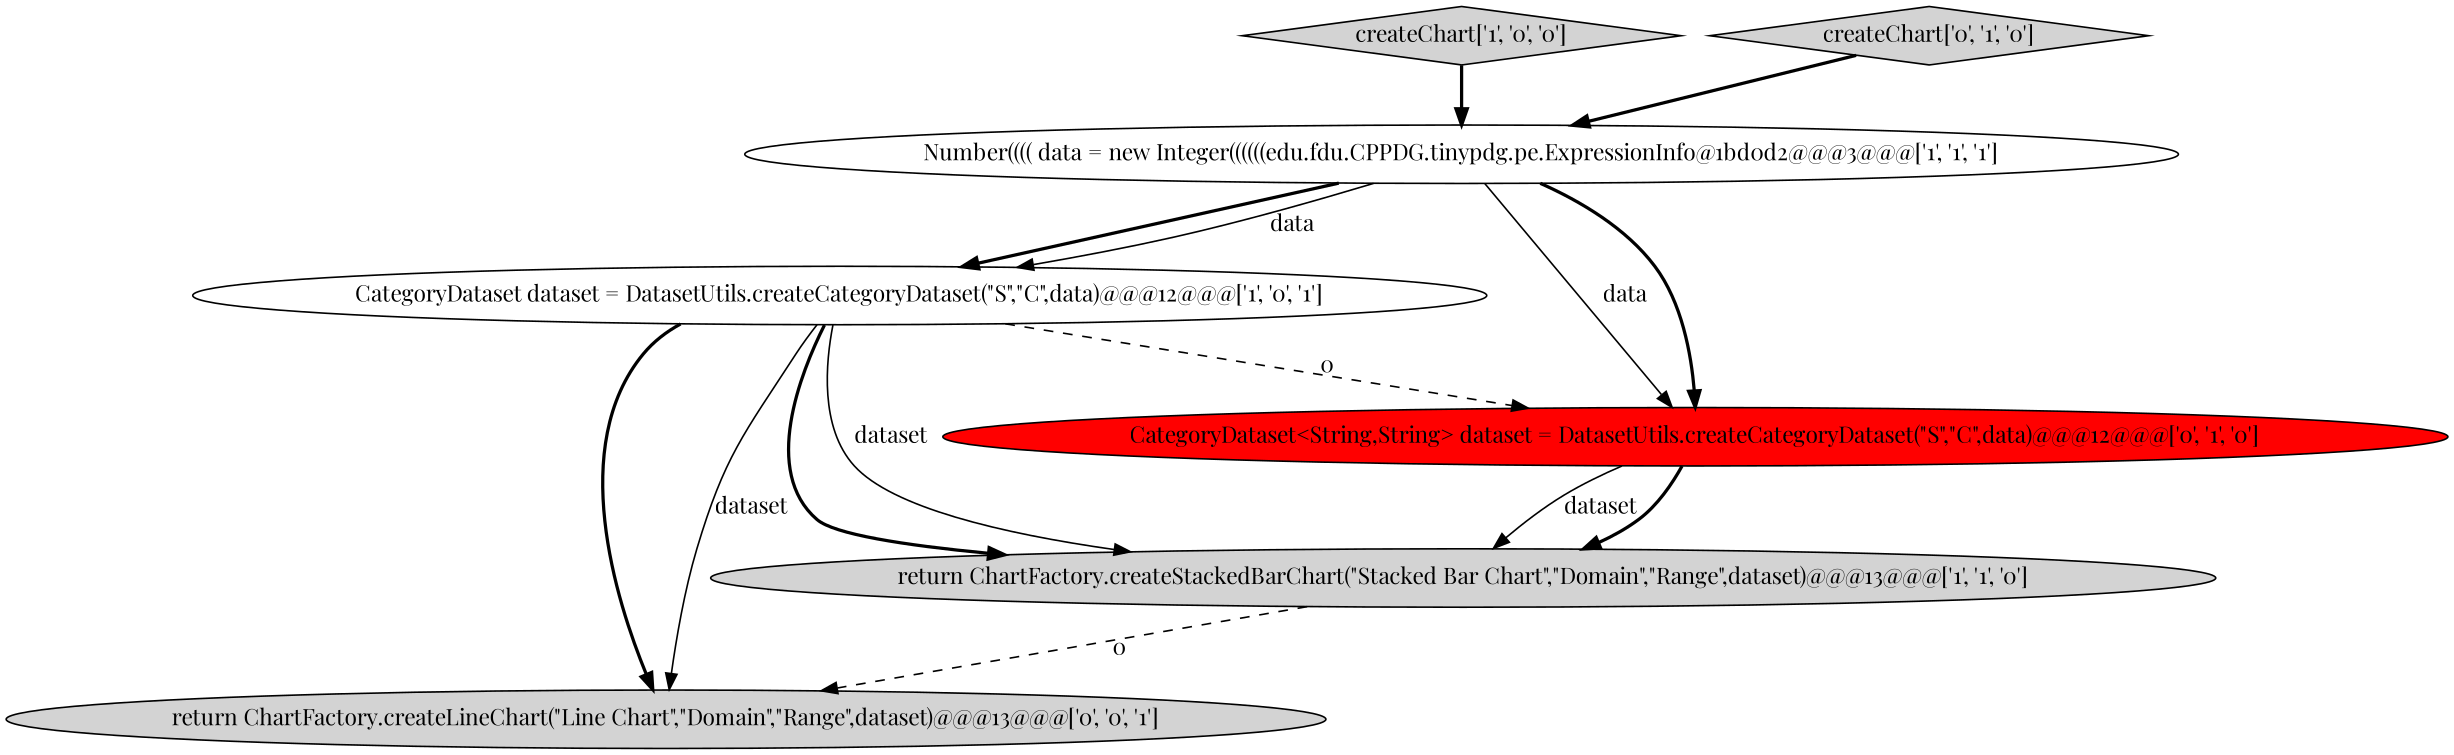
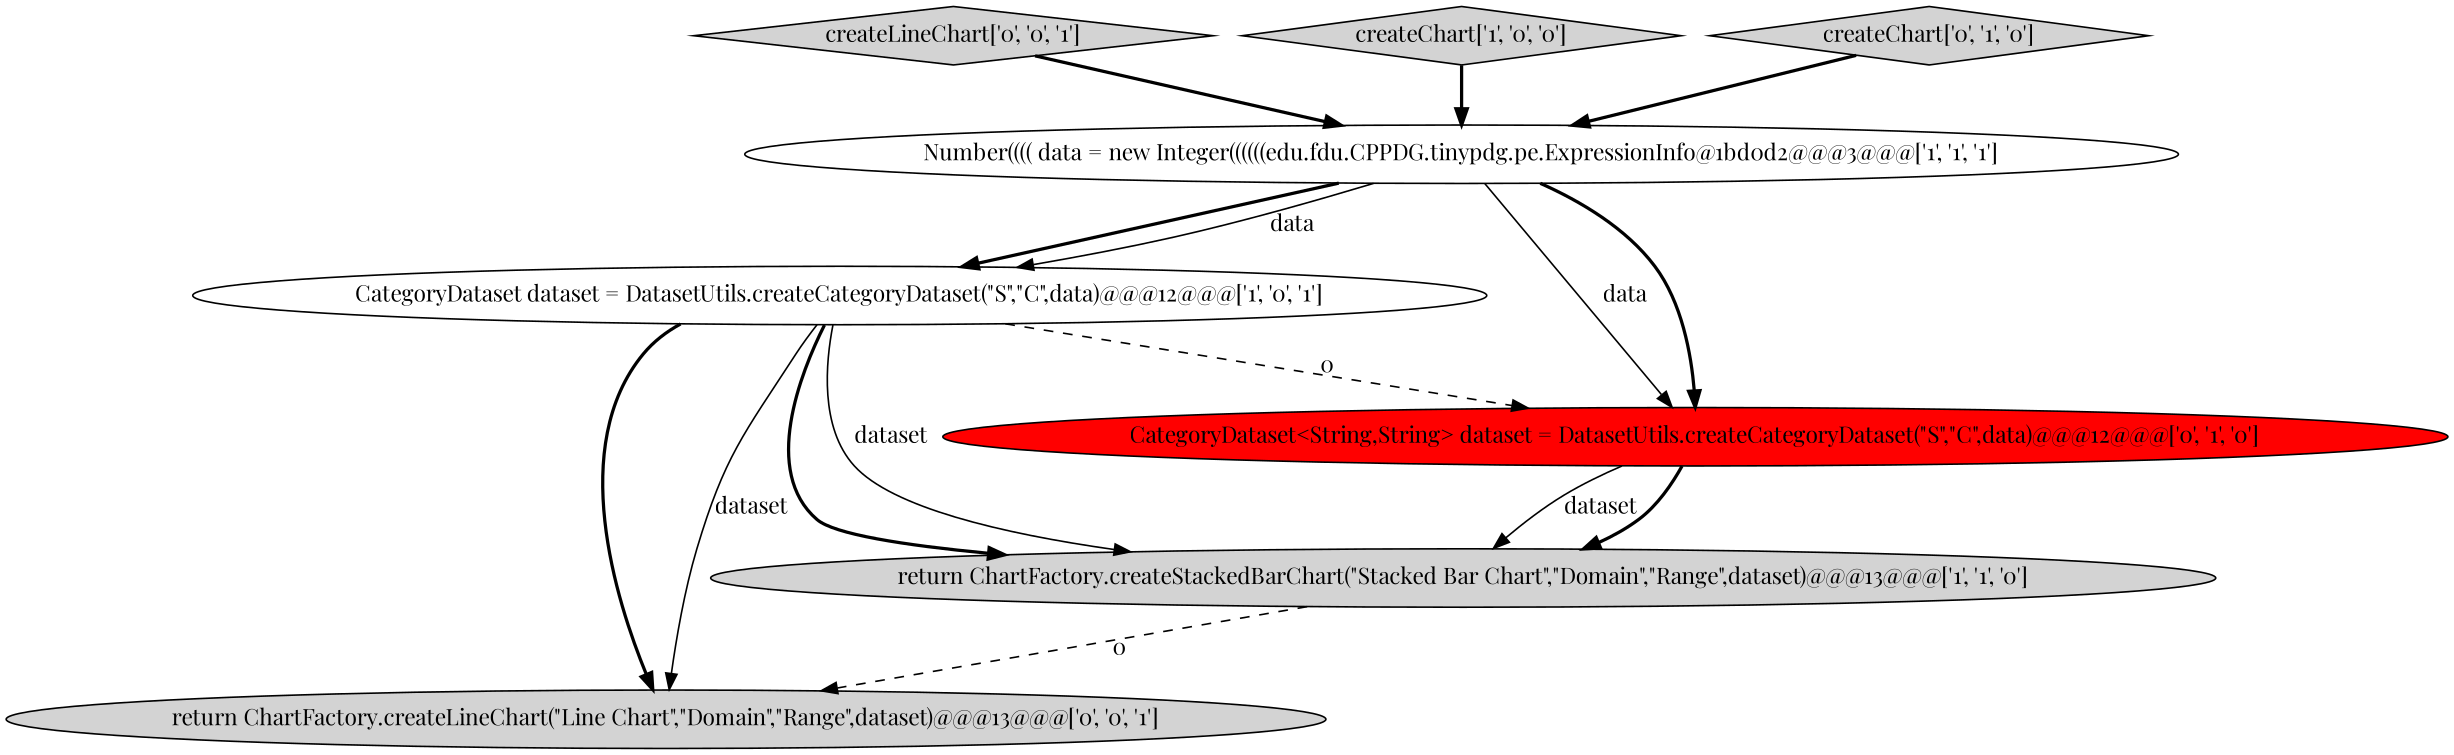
node "createLineChart['0', '0', '1']": added
